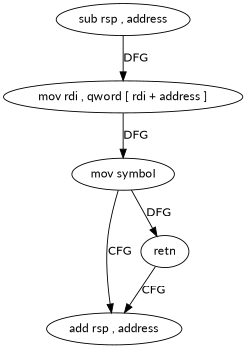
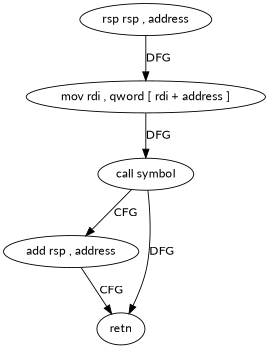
node "sub rsp , address": label "sub rsp , address" -> "rsp rsp , address"
node "mov symbol": label "mov symbol" -> "call symbol"
edge "retn" -> "add rsp , address": reversed
